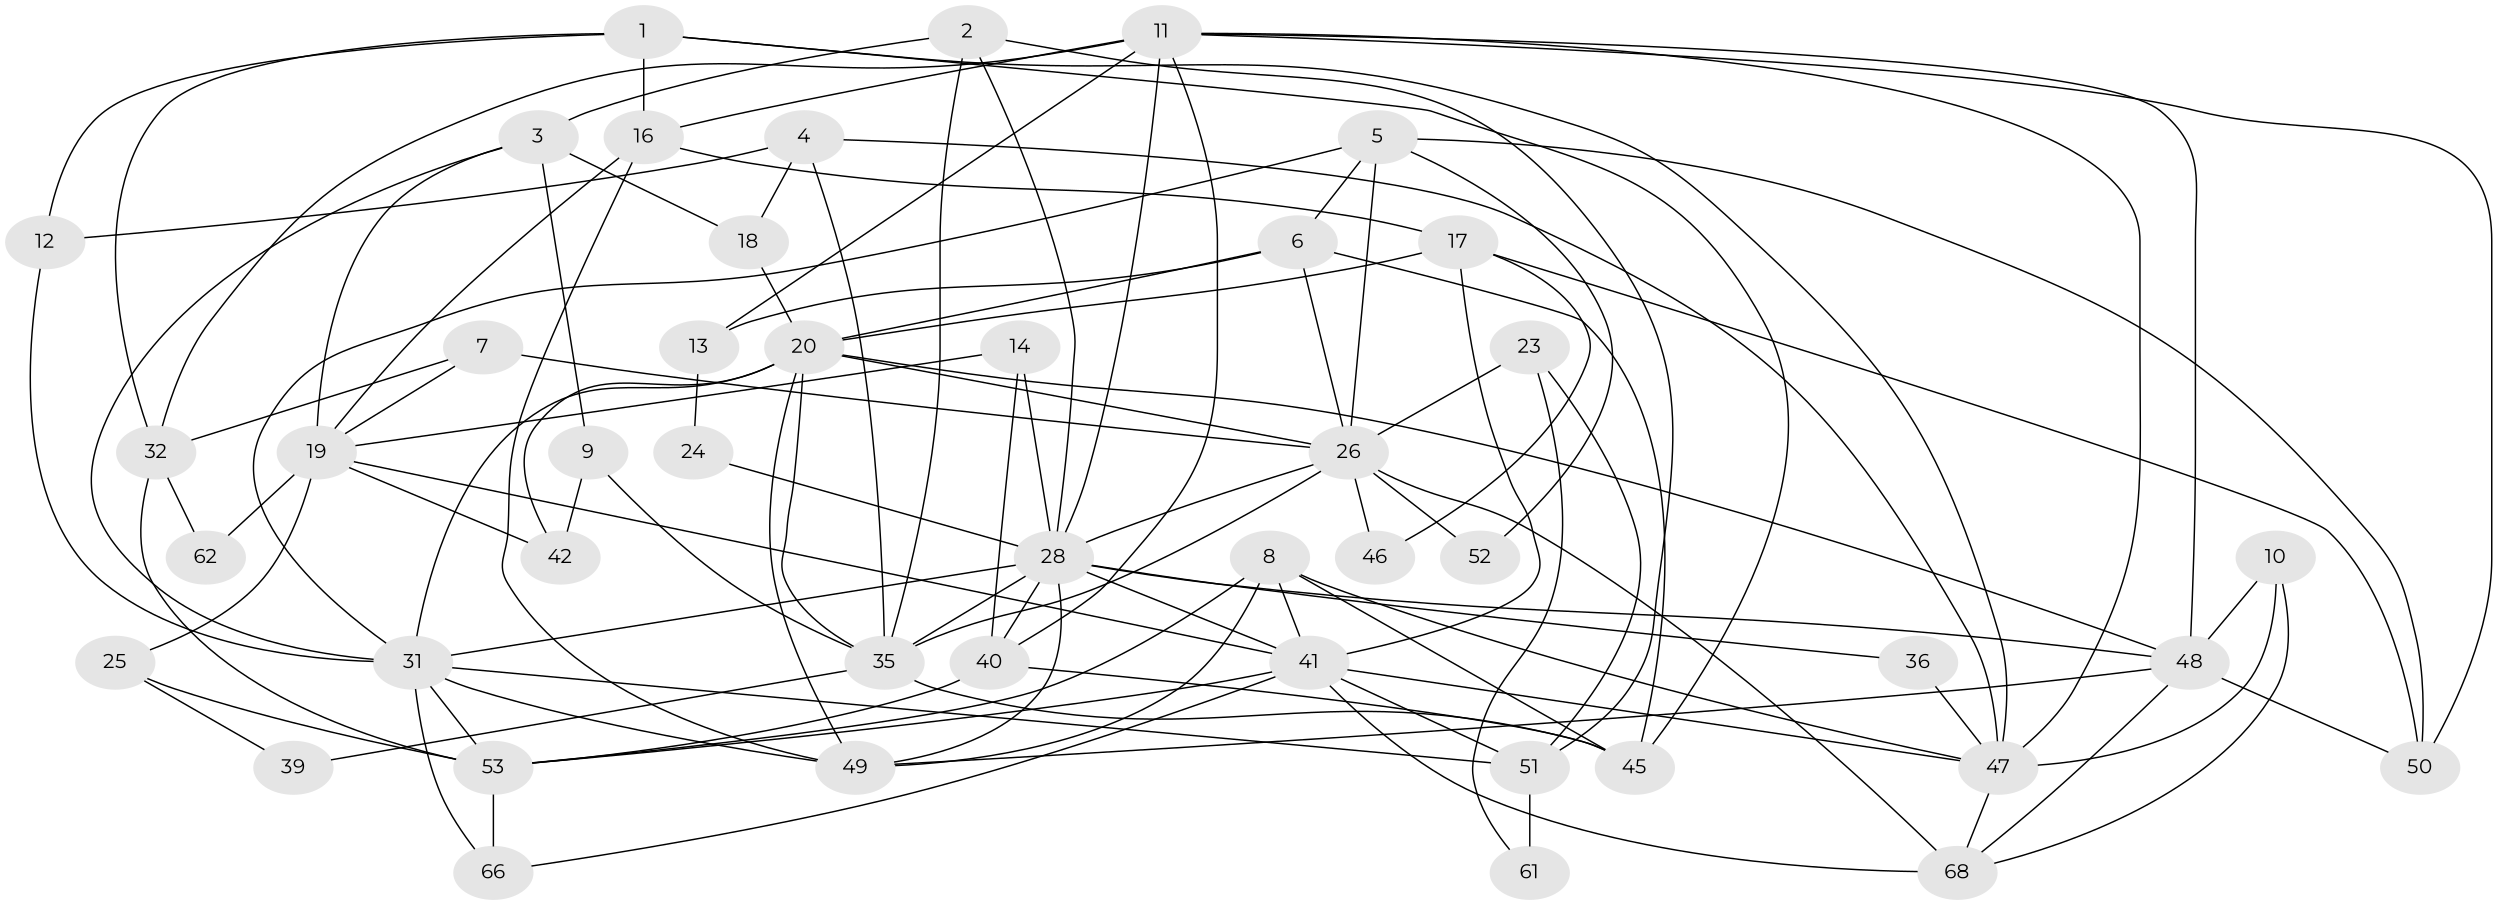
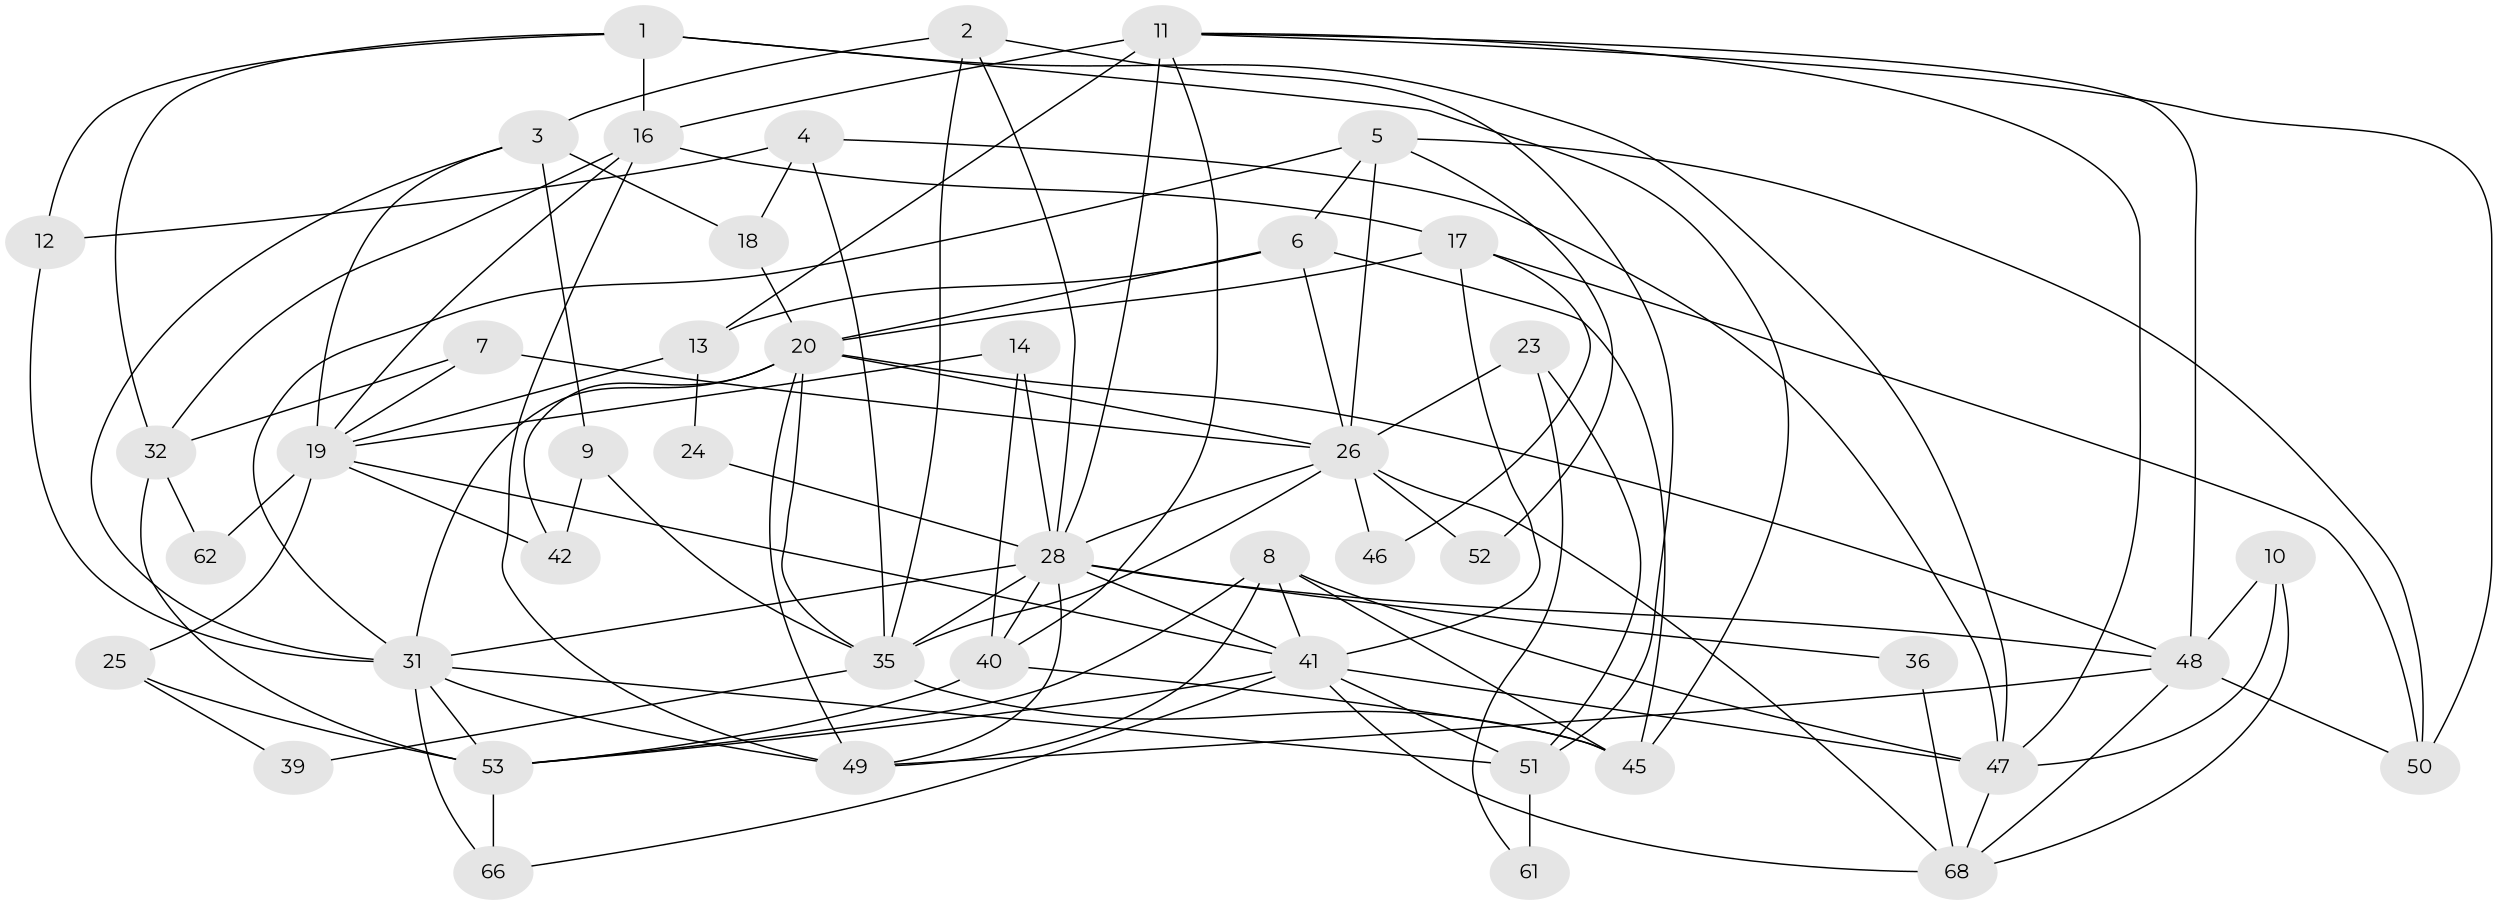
edge "11" -- "32": now "16" -- "32"
edge "13" -- "19": added
edge "36" -- "47": now "36" -- "68"
